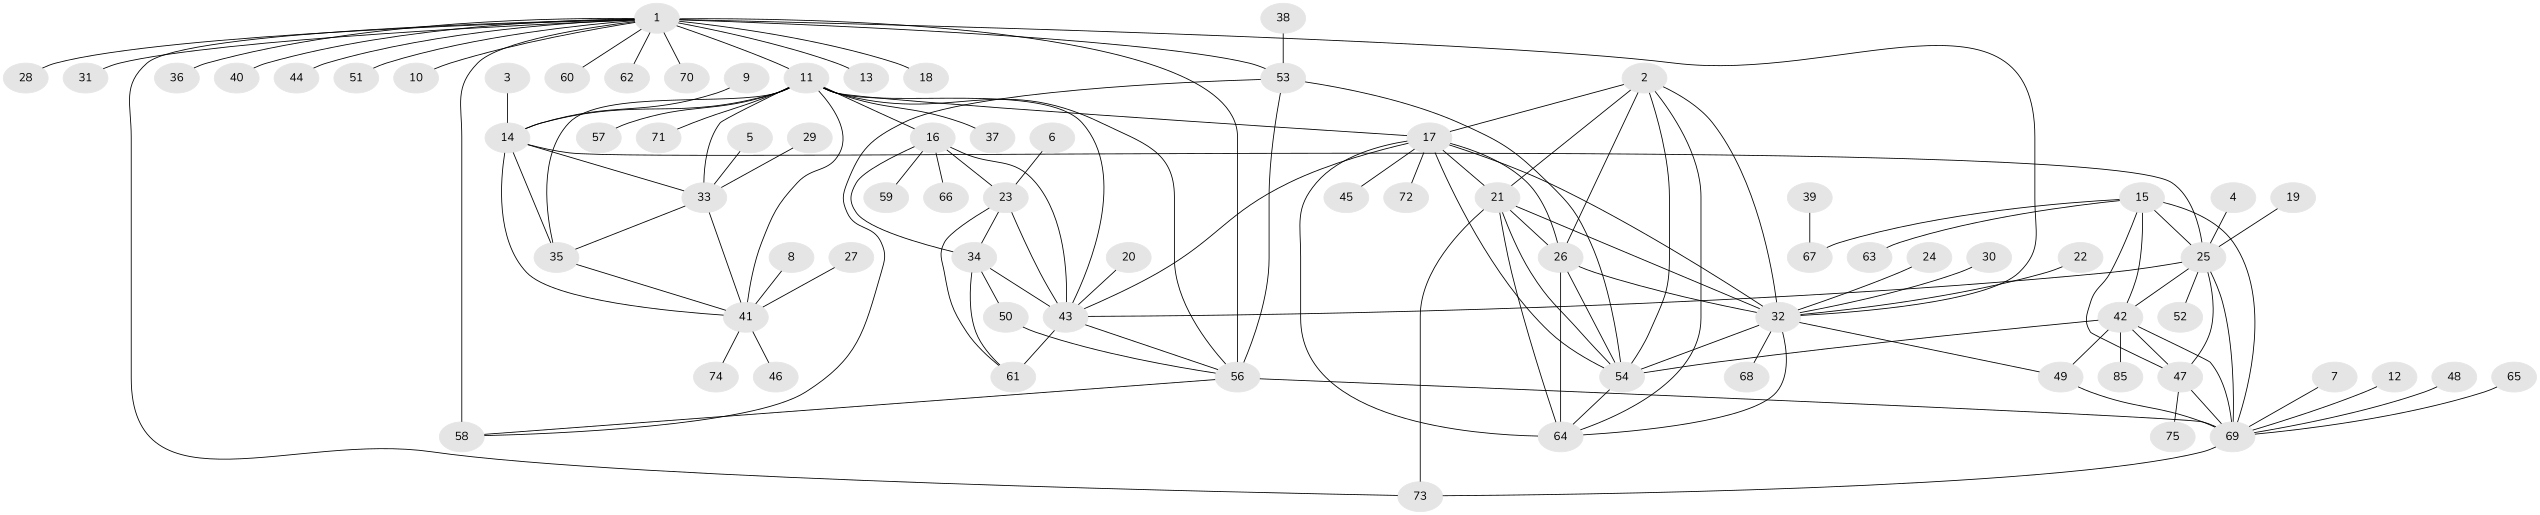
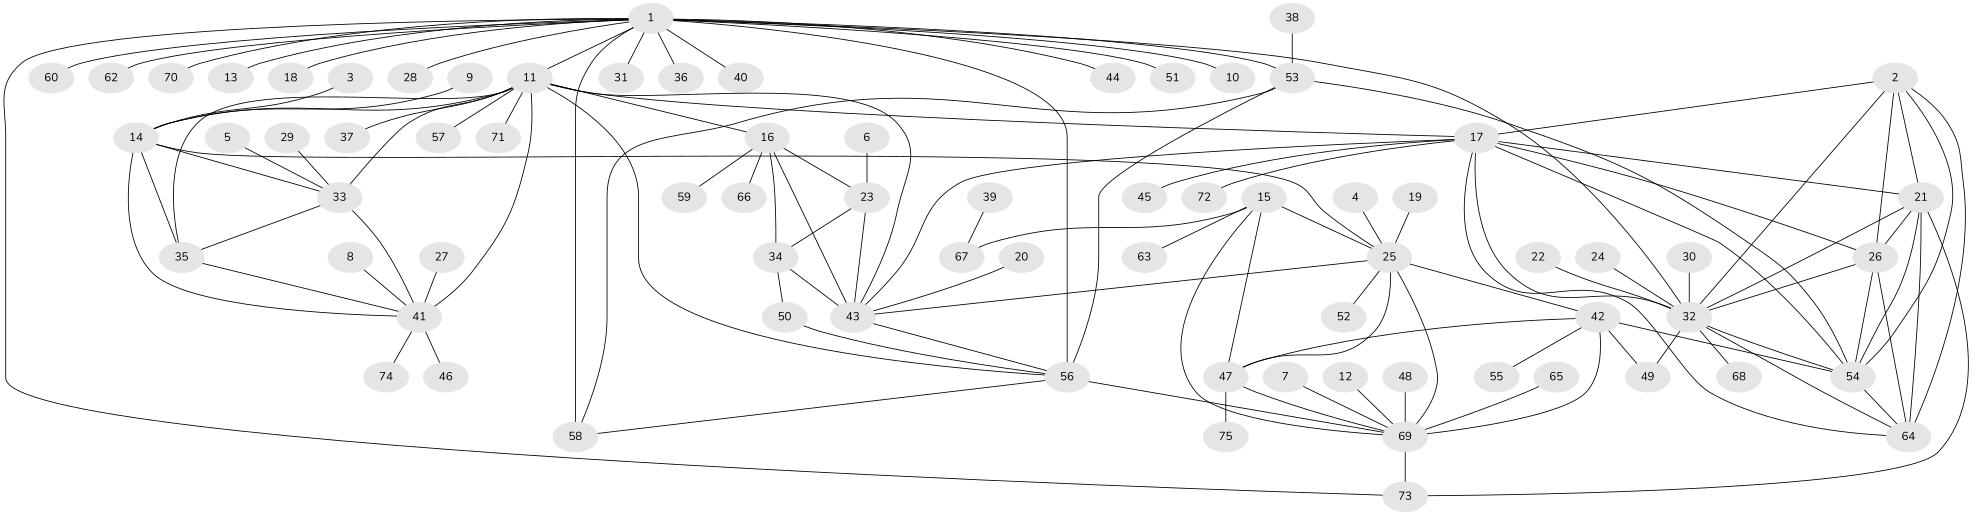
edge "15" -- "42": removed
node "61": removed
node "85": label "85" -> "55"
edge "49" -- "69": removed
